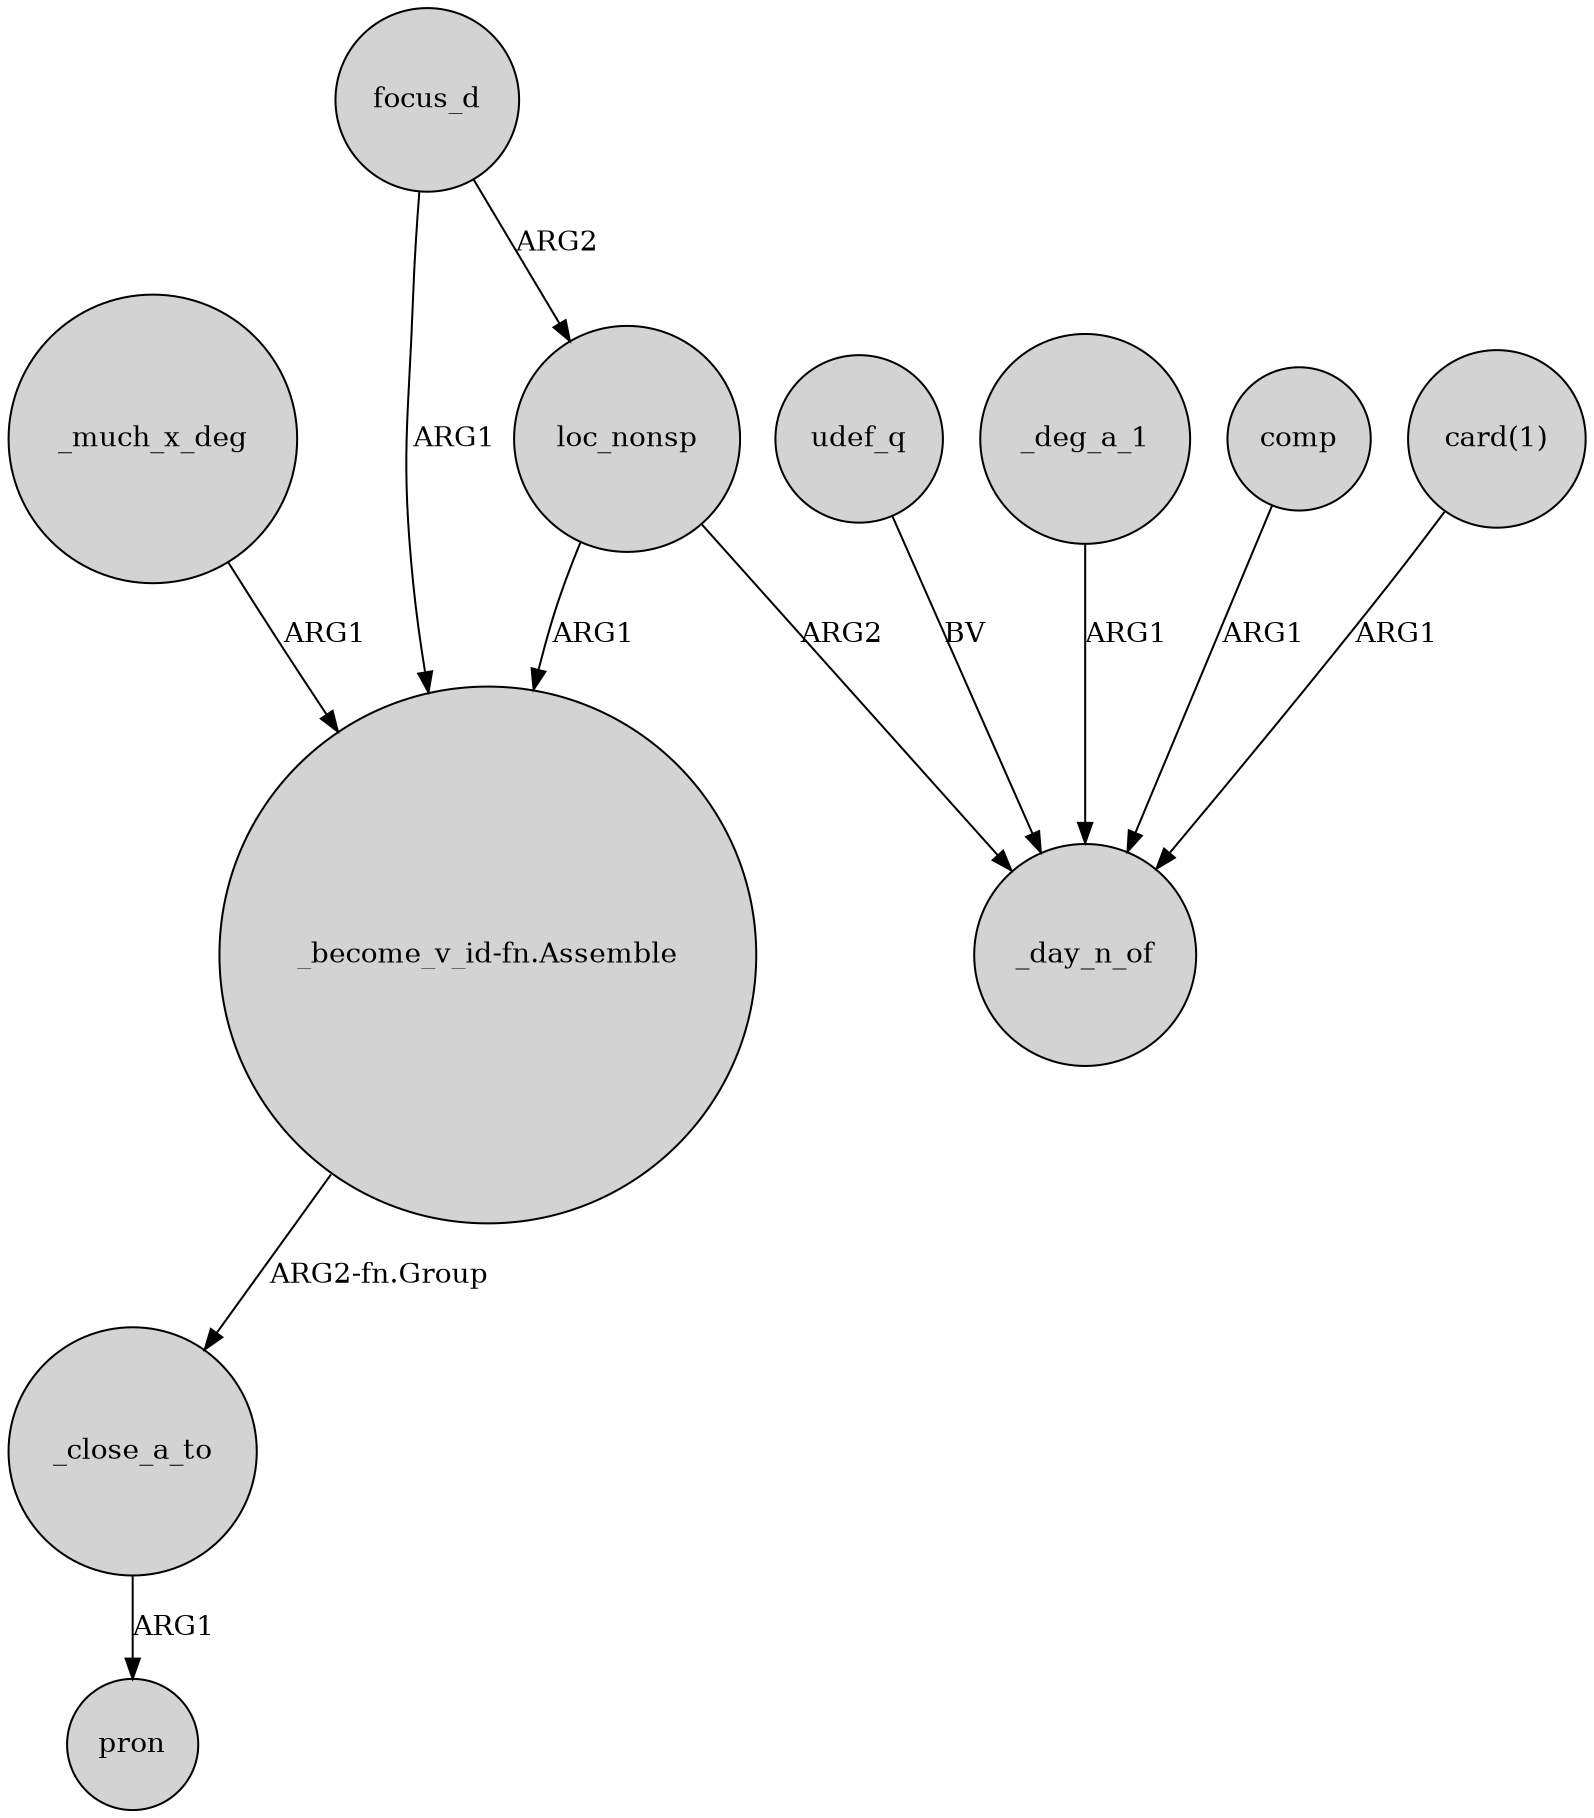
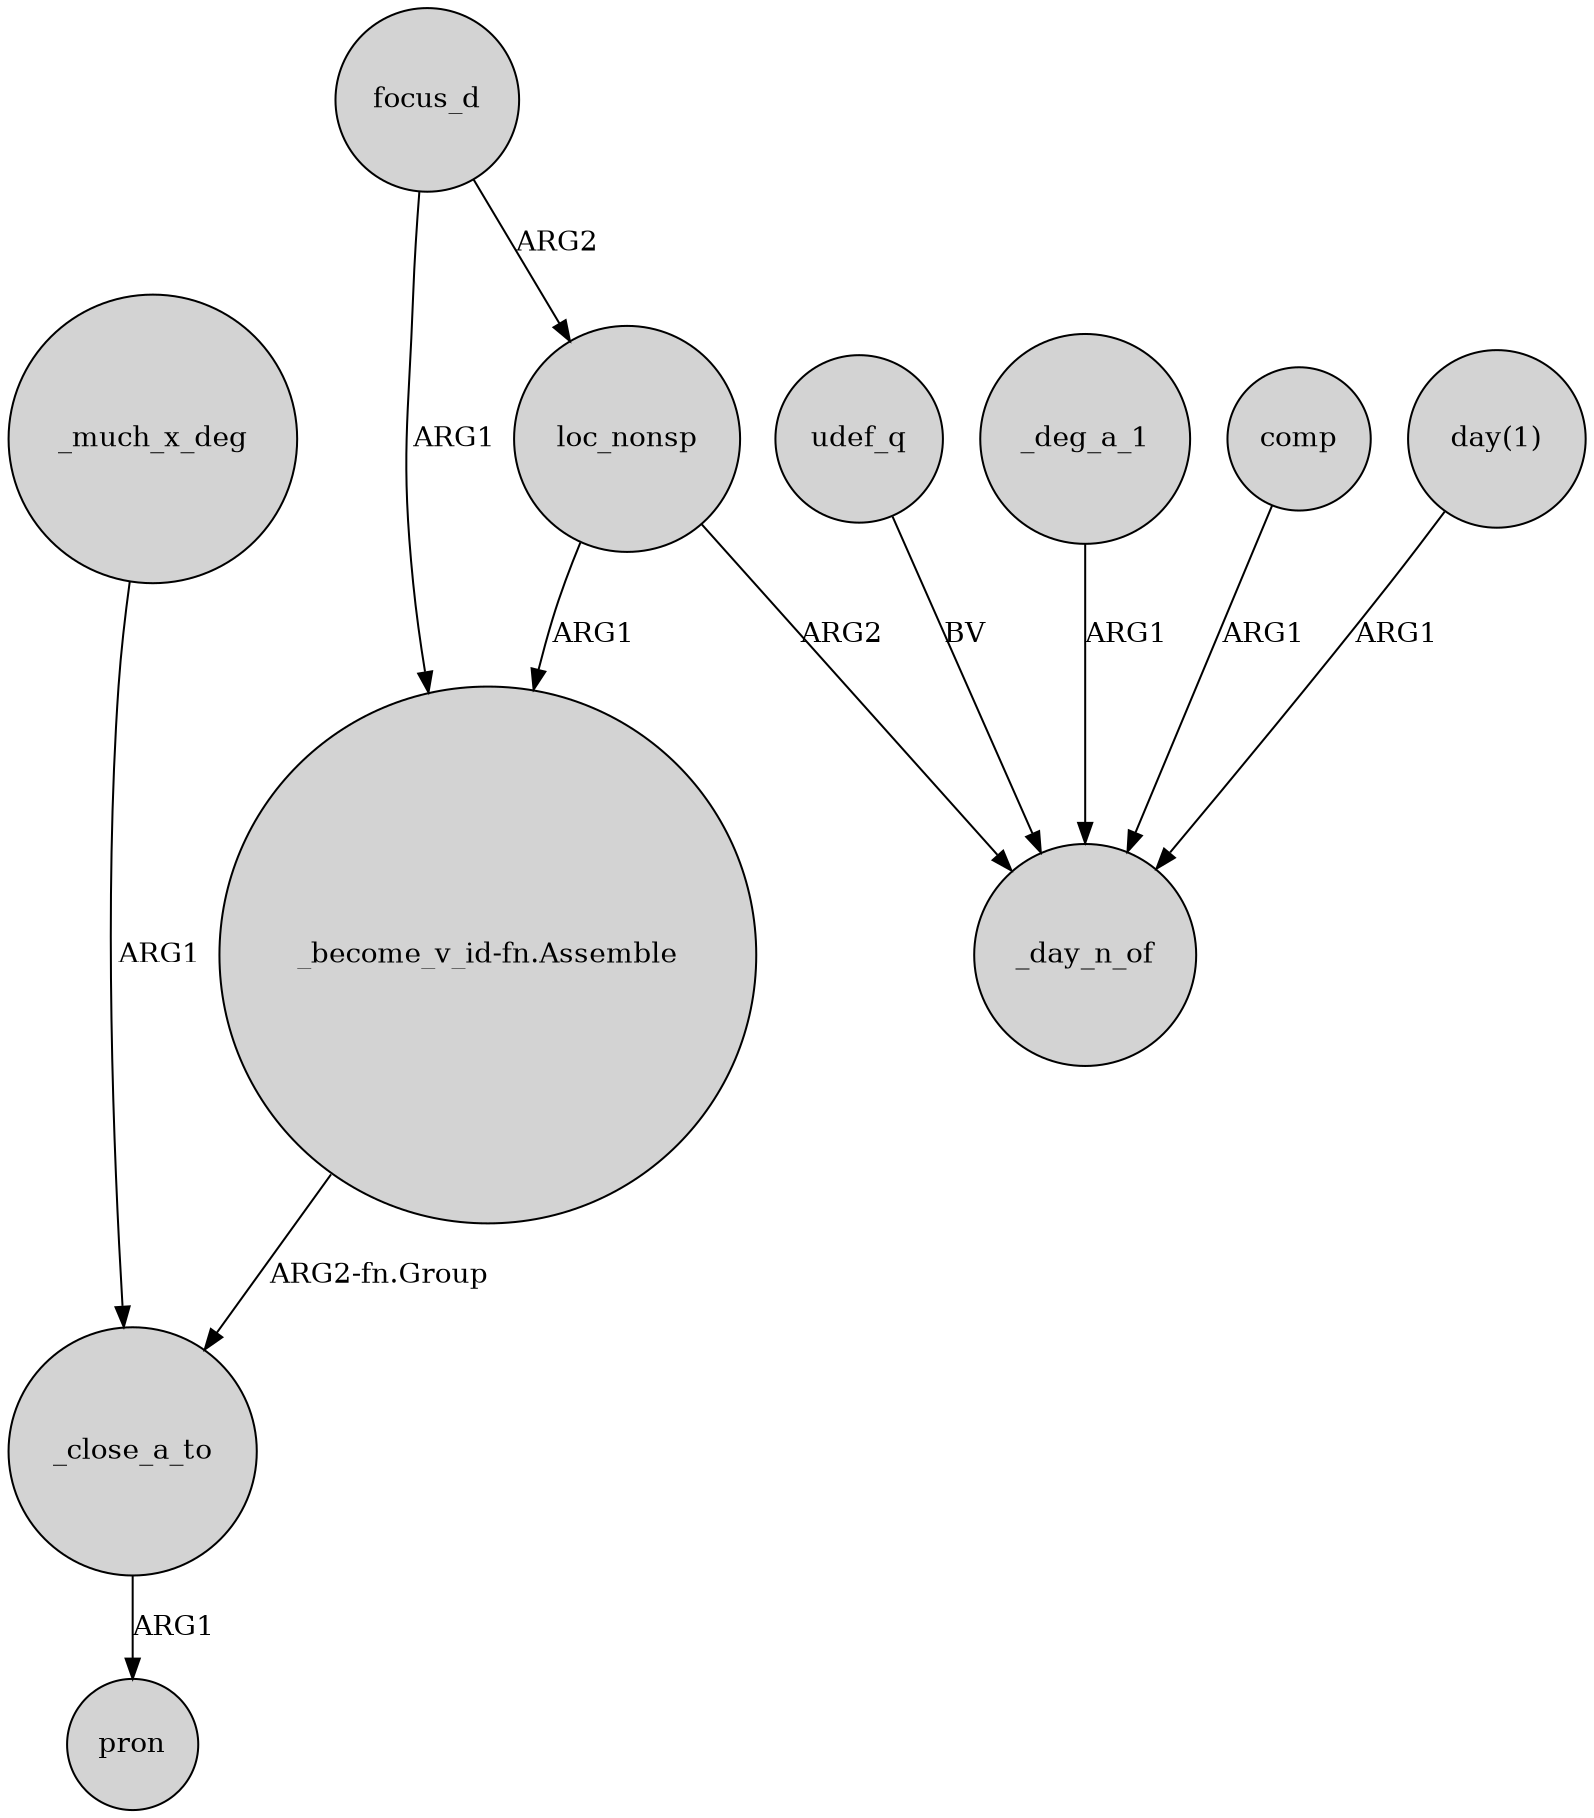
node "card(1)": label "card(1)" -> "day(1)"
edge "_much_x_deg" -> "_become_v_id-fn.Assemble": now "_much_x_deg" -> "_close_a_to"
